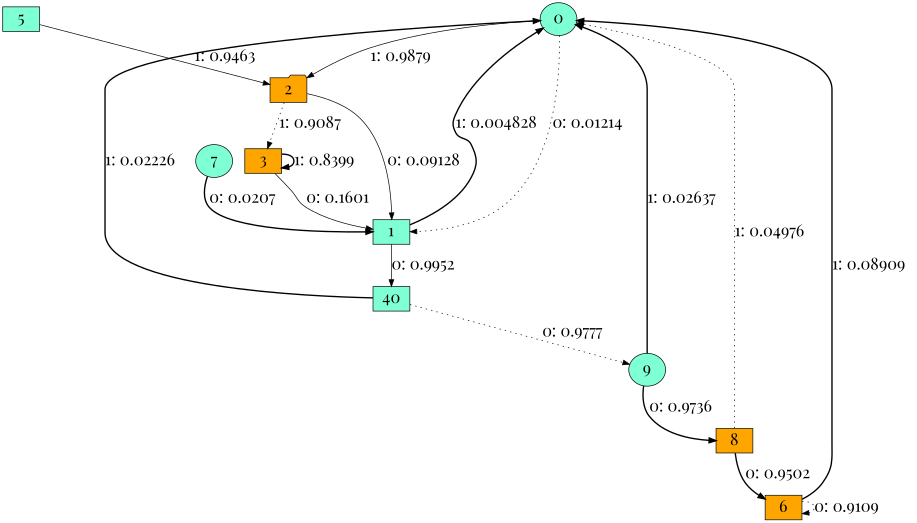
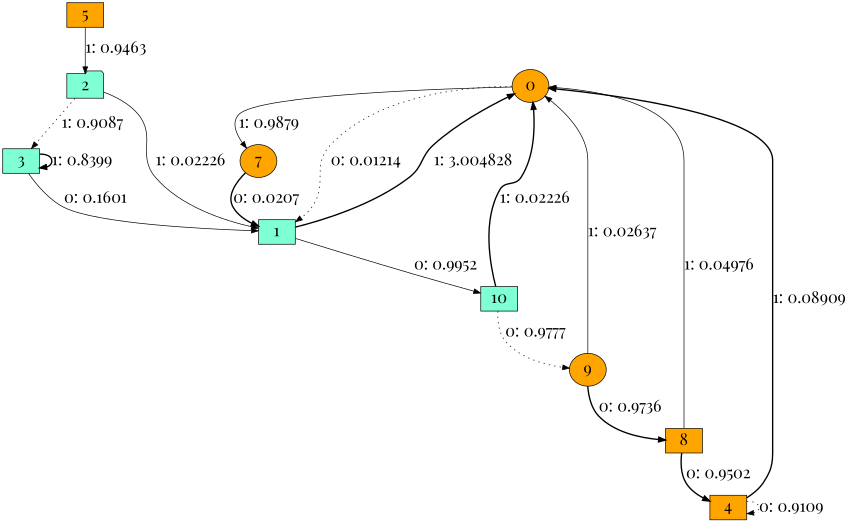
node "5": fillcolor aquamarine -> orange
node "0": fillcolor aquamarine -> orange
edge "0" -> "2": now "0" -> "7"
node "2": fillcolor orange -> aquamarine
edge "1" -> "0": label "1: 0.004828  " -> "1: 3.004828  "
node "7": fillcolor aquamarine -> orange
node "3": fillcolor orange -> aquamarine
edge "2" -> "1": label "0: 0.09128  " -> "1: 0.02226  "
edge "9" -> "0": style bold -> solid
edge "8" -> "0": style dotted -> solid
node "40": label "40" -> "10"
node "9": fillcolor aquamarine -> orange
node "6": label "6" -> "4"
